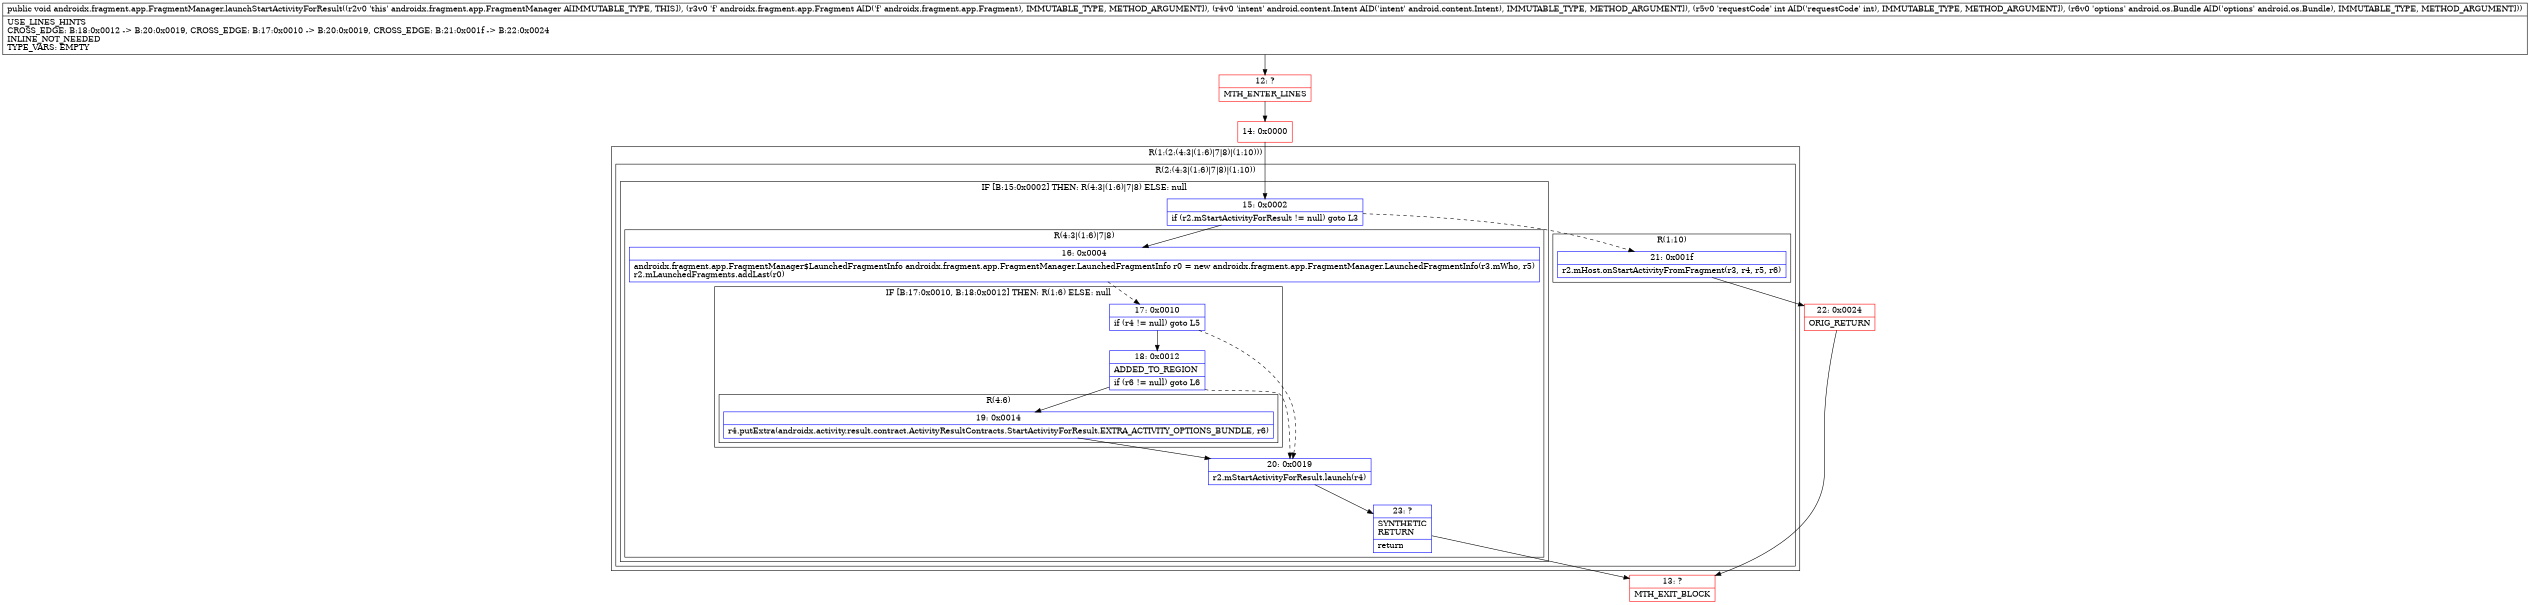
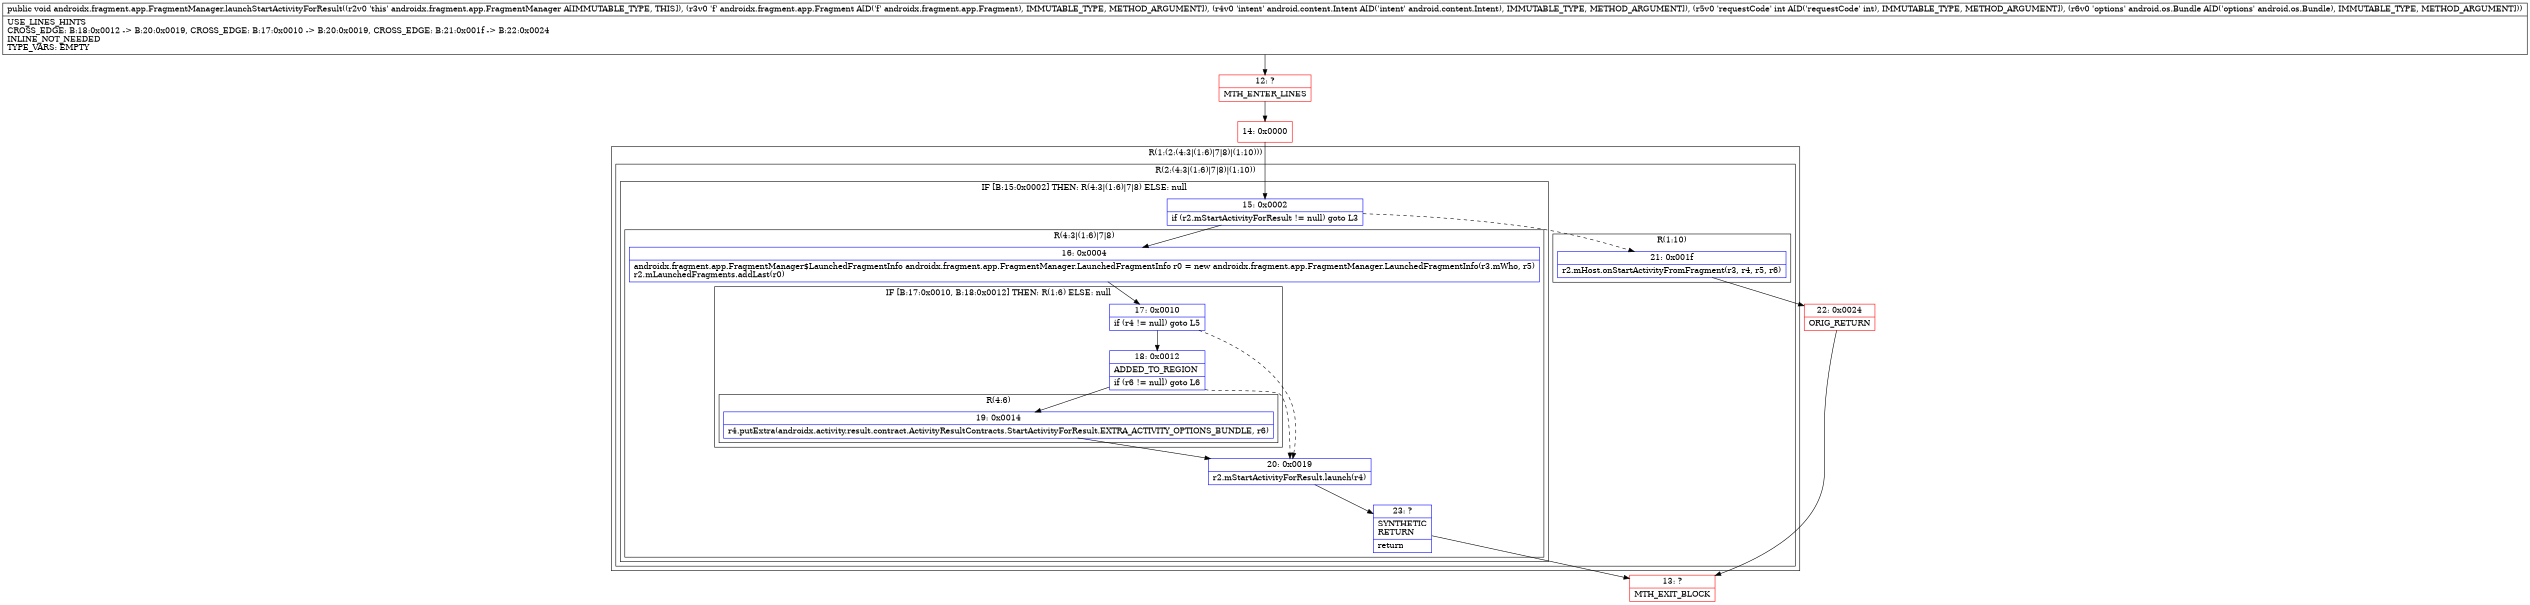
edge "16: 0x0004" -> "17: 0x0010": style dashed -> solid
